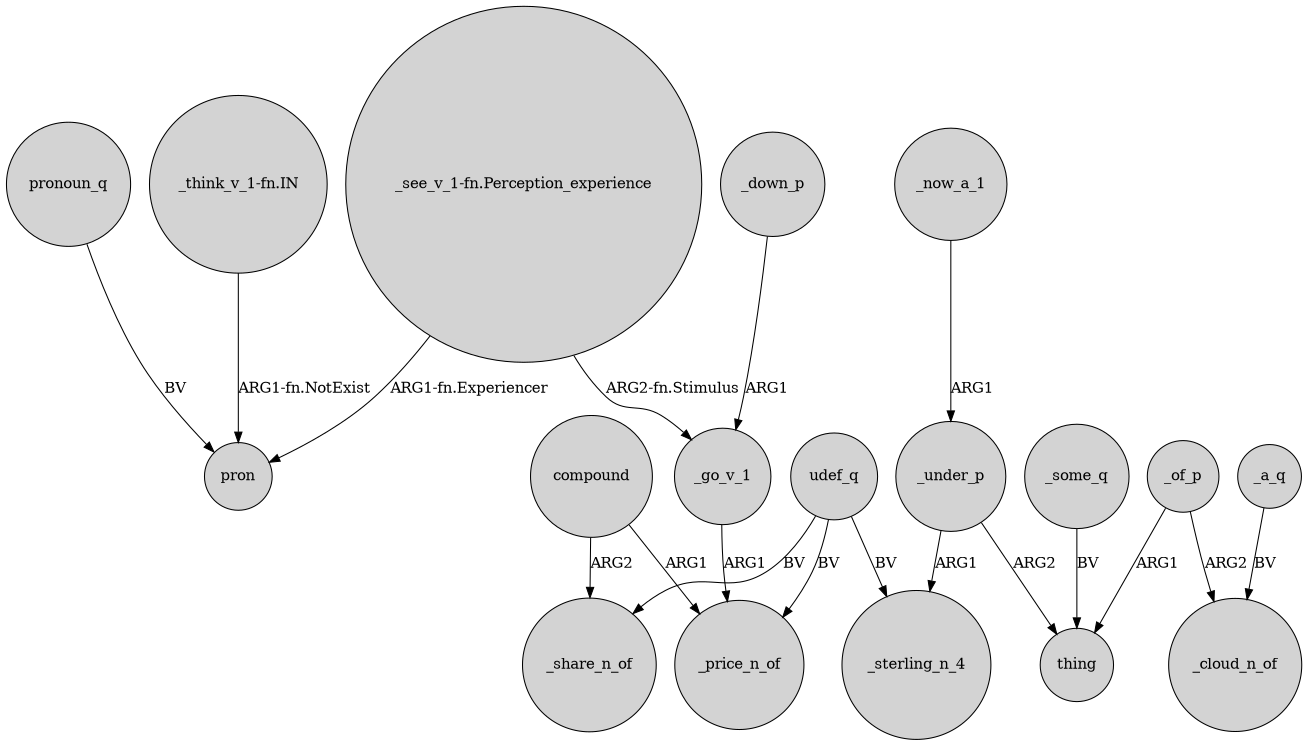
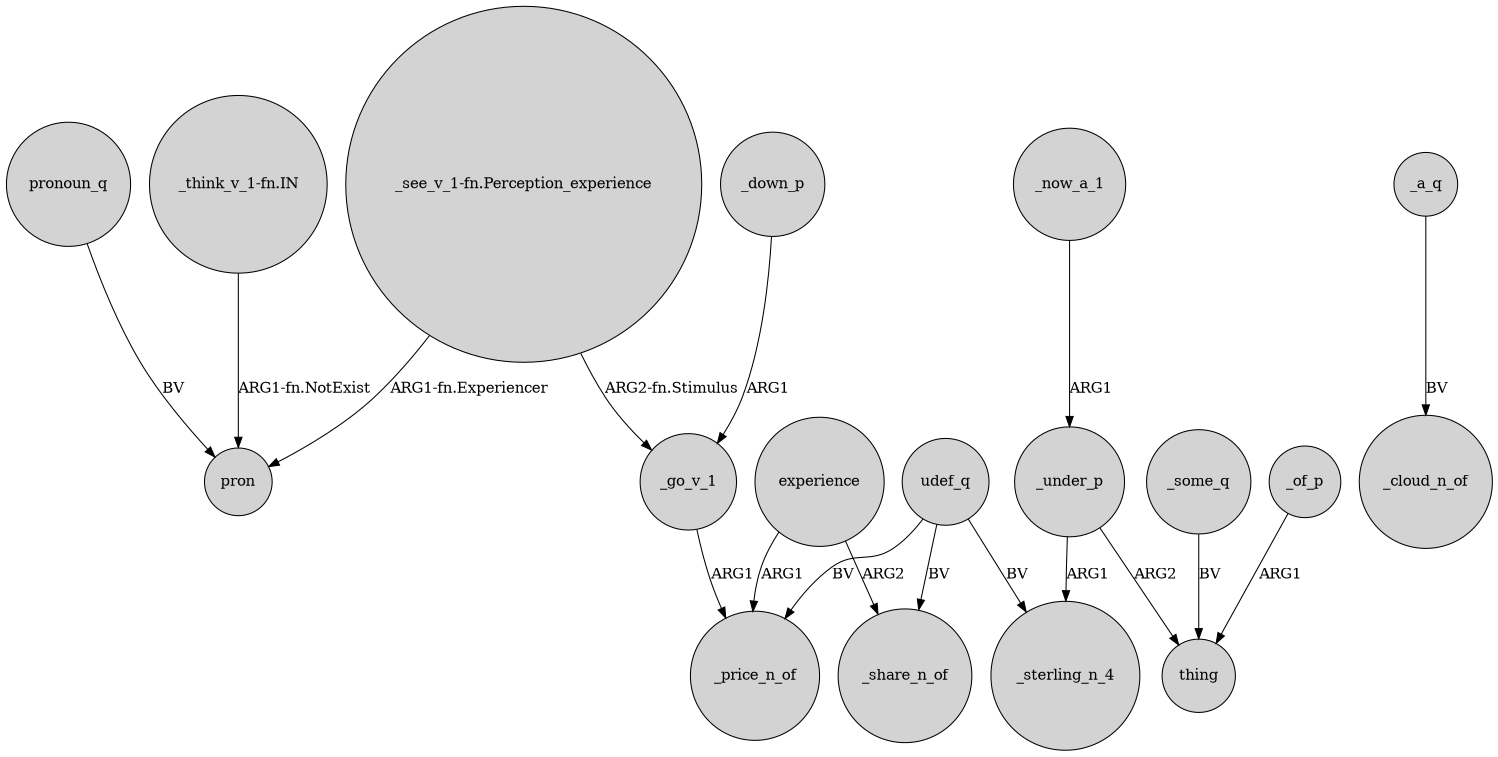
node "compound": label "compound" -> "experience"
edge "_of_p" -> "_cloud_n_of": removed, label "ARG2"
